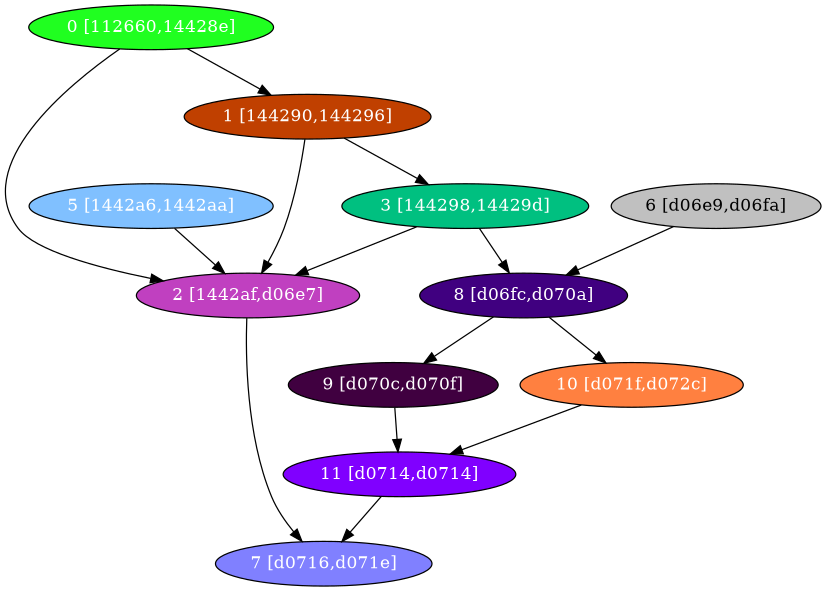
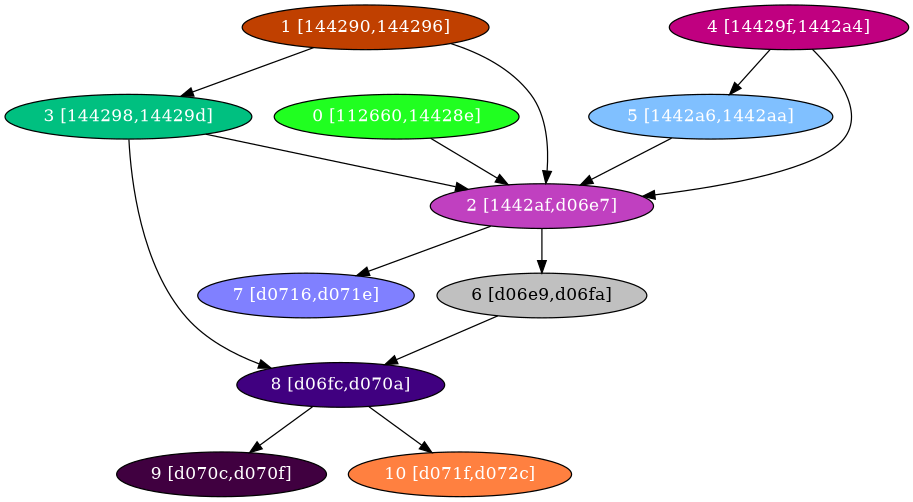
node "4 [14429f,1442a4]": added
edge "0 [112660,14428e]" -> "1 [144290,144296]": removed
edge "2 [1442af,d06e7]" -> "6 [d06e9,d06fa]": added
node "11 [d0714,d0714]": removed
